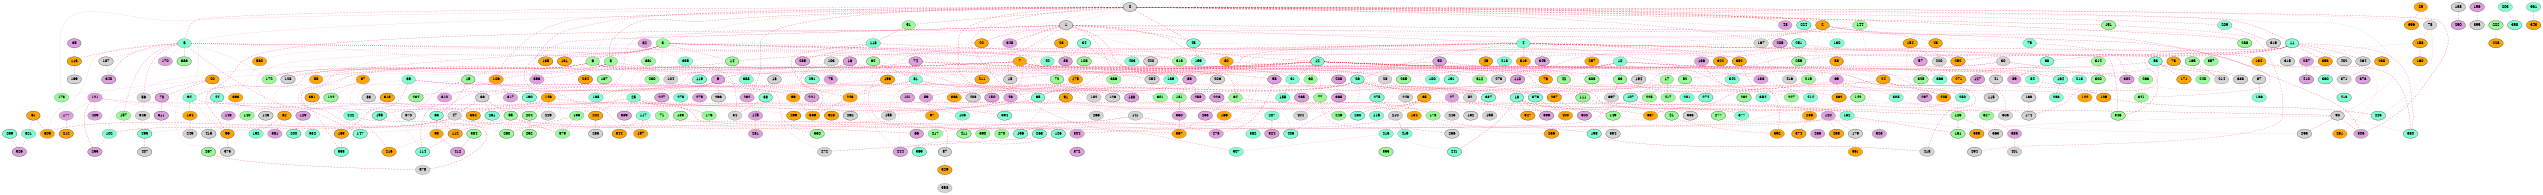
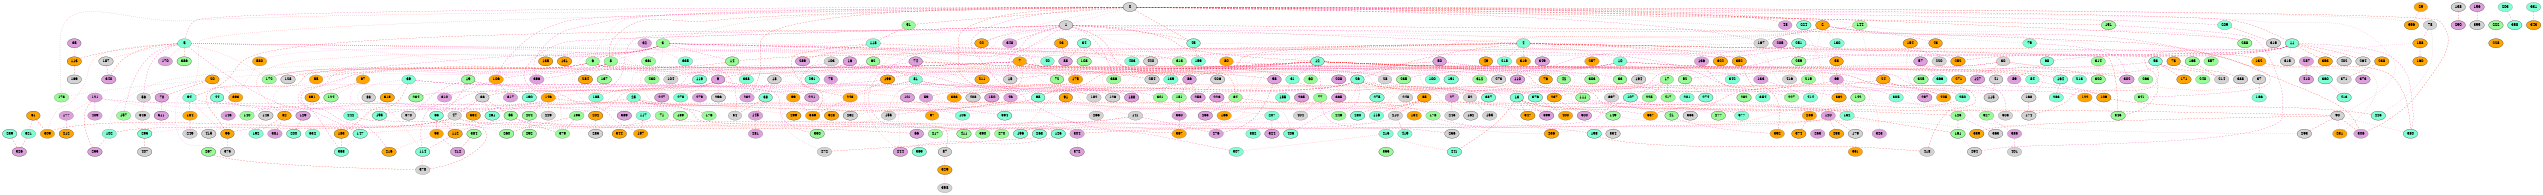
edge "90" -- "339": style dotted -> dashed
